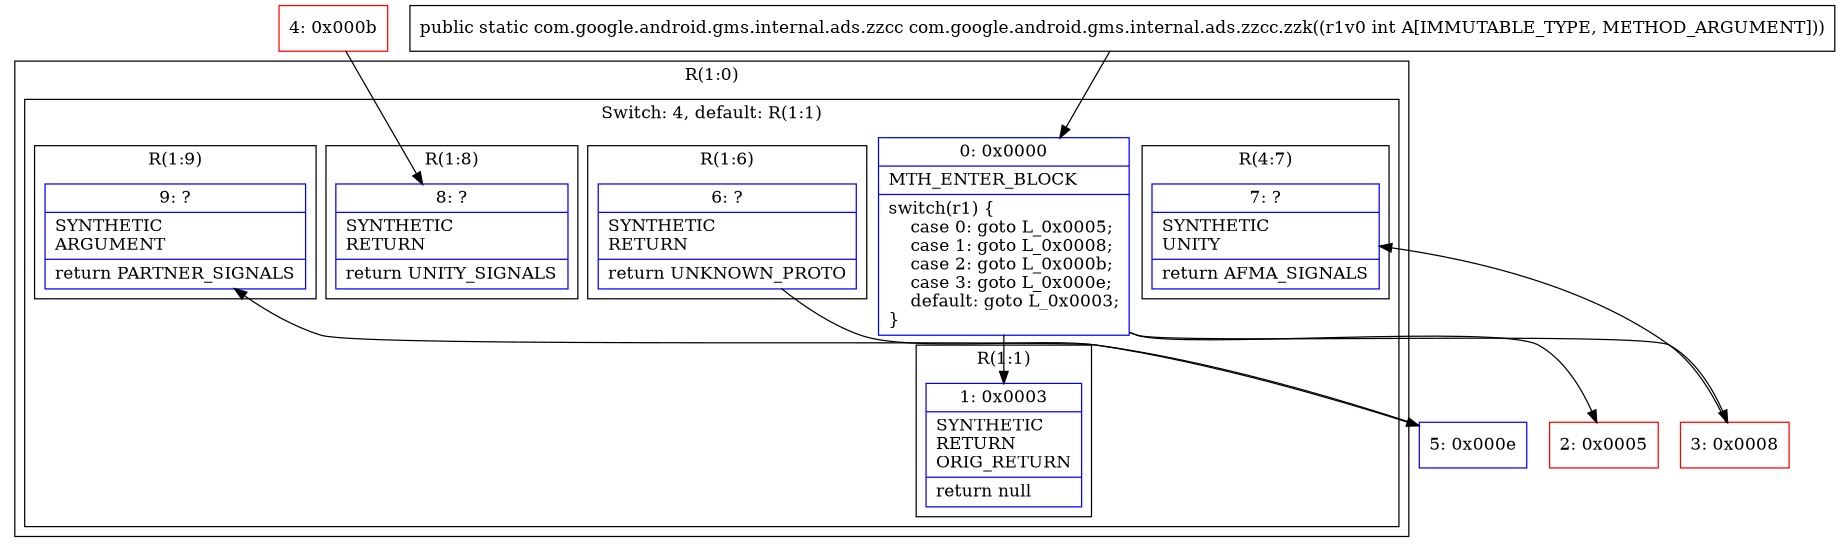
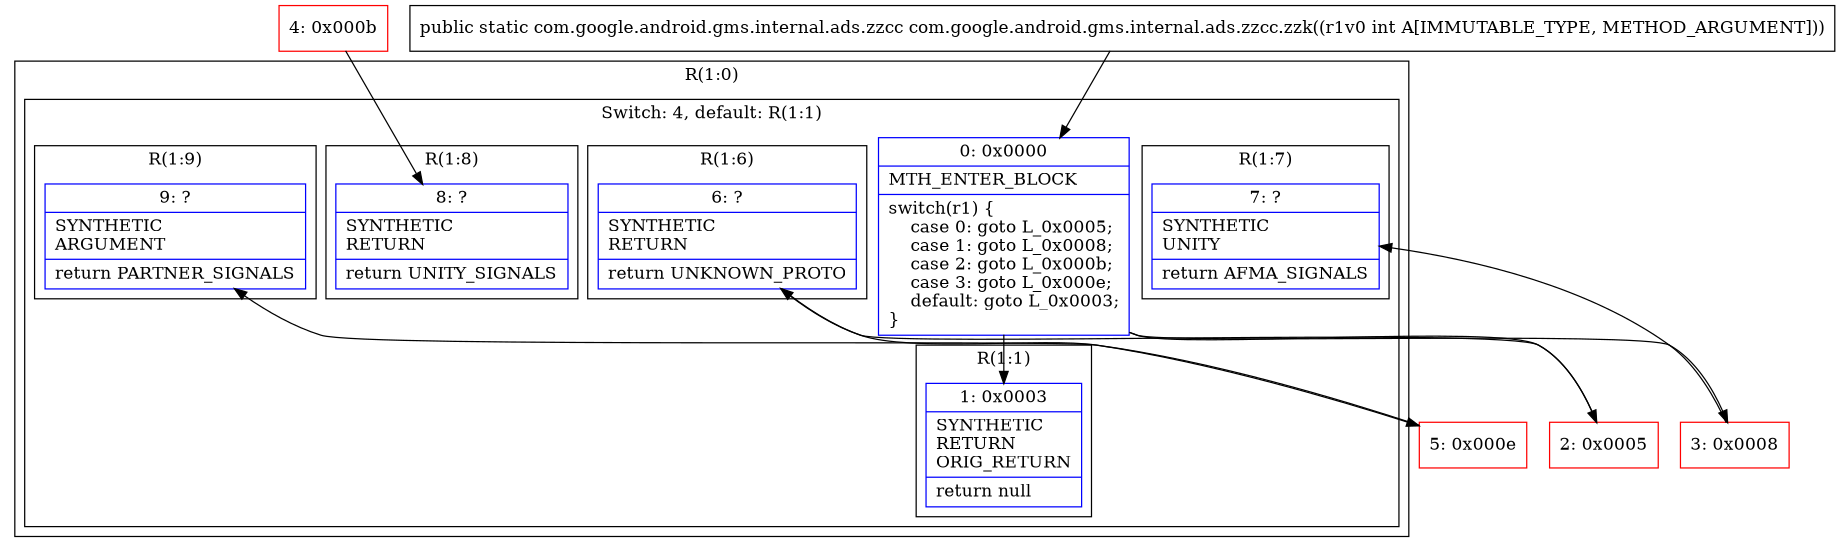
cluster "R(4:7)": label "R(4:7)" -> "R(1:7)"
edge "2: 0x0005" -> "6: ?": added
node "5: 0x000e": color blue -> red
